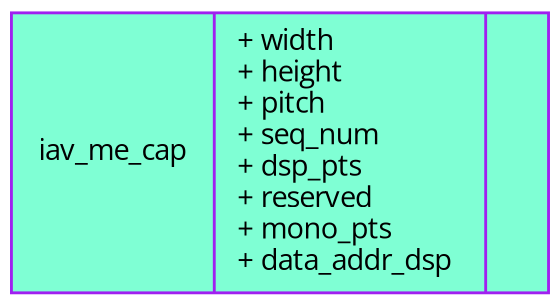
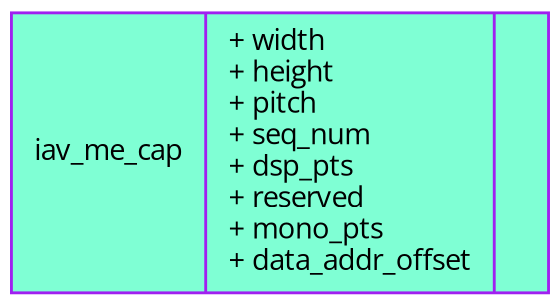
node "iav_me_cap": text "+ data_addr_dsp" -> "+ data_addr_offset"
